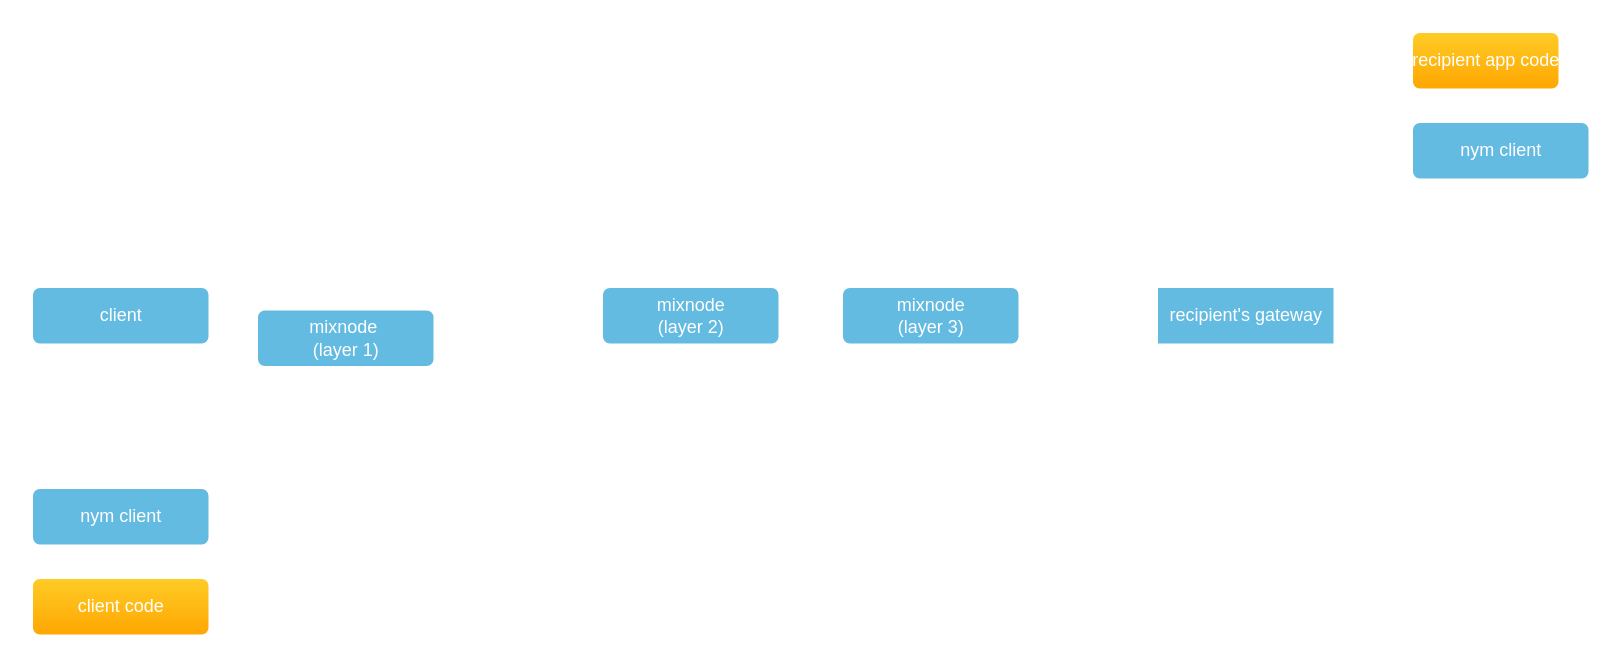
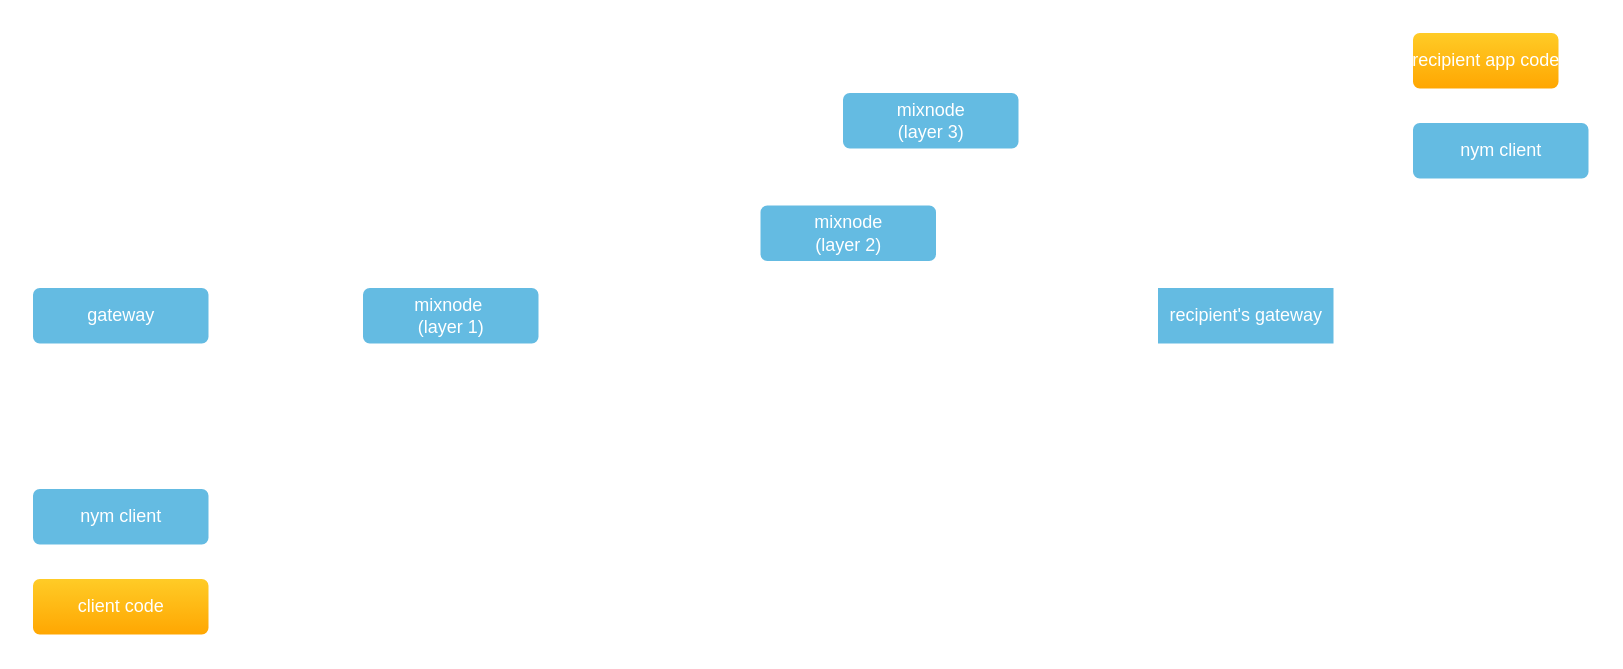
node "client": label "client" -> "gateway"
node "mixnode (layer 2)": moved (691, 316) -> (848, 233)
node "mixnode (layer 3)": moved (931, 316) -> (931, 121)
node "mixnode (layer 1)": moved (346, 338) -> (451, 316)
